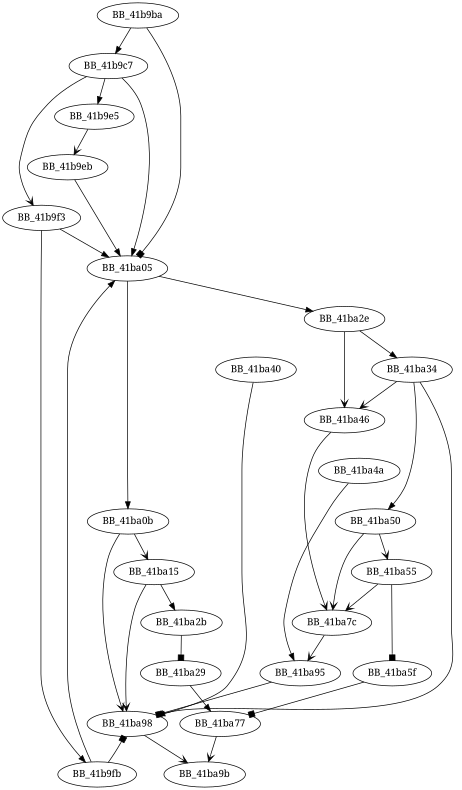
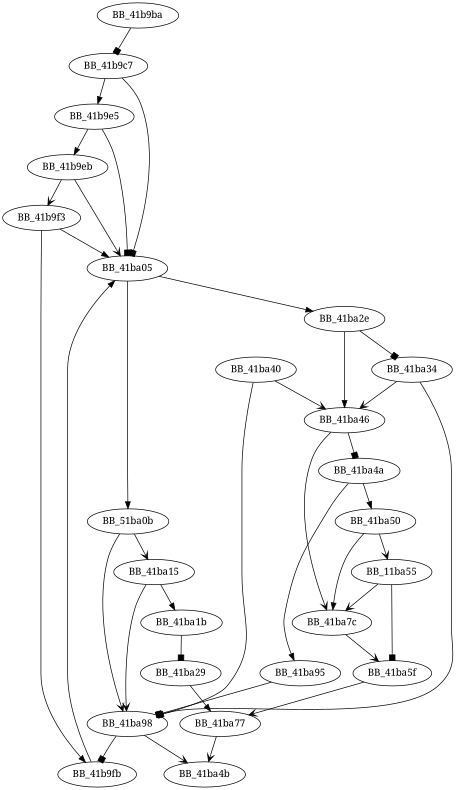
edge "BB_41b9ba" -> "BB_41b9c7": arrowhead normal -> box
edge "BB_41b9c7" -> "BB_41b9f3": now "BB_41b9eb" -> "BB_41b9f3"
edge "BB_41b9e5" -> "BB_41b9eb": arrowhead vee -> normal
edge "BB_41b9ba" -> "BB_41ba05": now "BB_41b9e5" -> "BB_41ba05"
edge "BB_41b9c7" -> "BB_41ba05": arrowhead normal -> box
edge "BB_41b9eb" -> "BB_41ba05": arrowhead normal -> vee
edge "BB_41ba2e" -> "BB_41ba34": arrowhead normal -> box
edge "BB_41ba2e" -> "BB_41ba46": arrowhead vee -> normal
edge "BB_41ba40" -> "BB_41ba46": added
edge "BB_41ba46" -> "BB_41ba4a": added
edge "BB_41ba34" -> "BB_41ba50": now "BB_41ba4a" -> "BB_41ba50"
node "BB_41ba0b": label "BB_41ba0b" -> "BB_51ba0b"
edge "BB_41ba50" -> "BB_41ba7c": arrowhead vee -> normal
edge "BB_41ba40" -> "BB_41ba98": arrowhead normal -> box
node "BB_41ba55": label "BB_41ba55" -> "BB_11ba55"
node "BB_41ba2b": label "BB_41ba2b" -> "BB_41ba1b"
edge "BB_41ba7c" -> "BB_41ba95": now "BB_41ba7c" -> "BB_41ba5f"
edge "BB_41ba95" -> "BB_41ba98": arrowhead normal -> box
edge "BB_41ba5f" -> "BB_41ba77": arrowhead box -> vee
edge "BB_41b9fb" -> "BB_41ba98": reversed
node "BB_41ba9b": label "BB_41ba9b" -> "BB_41ba4b"
